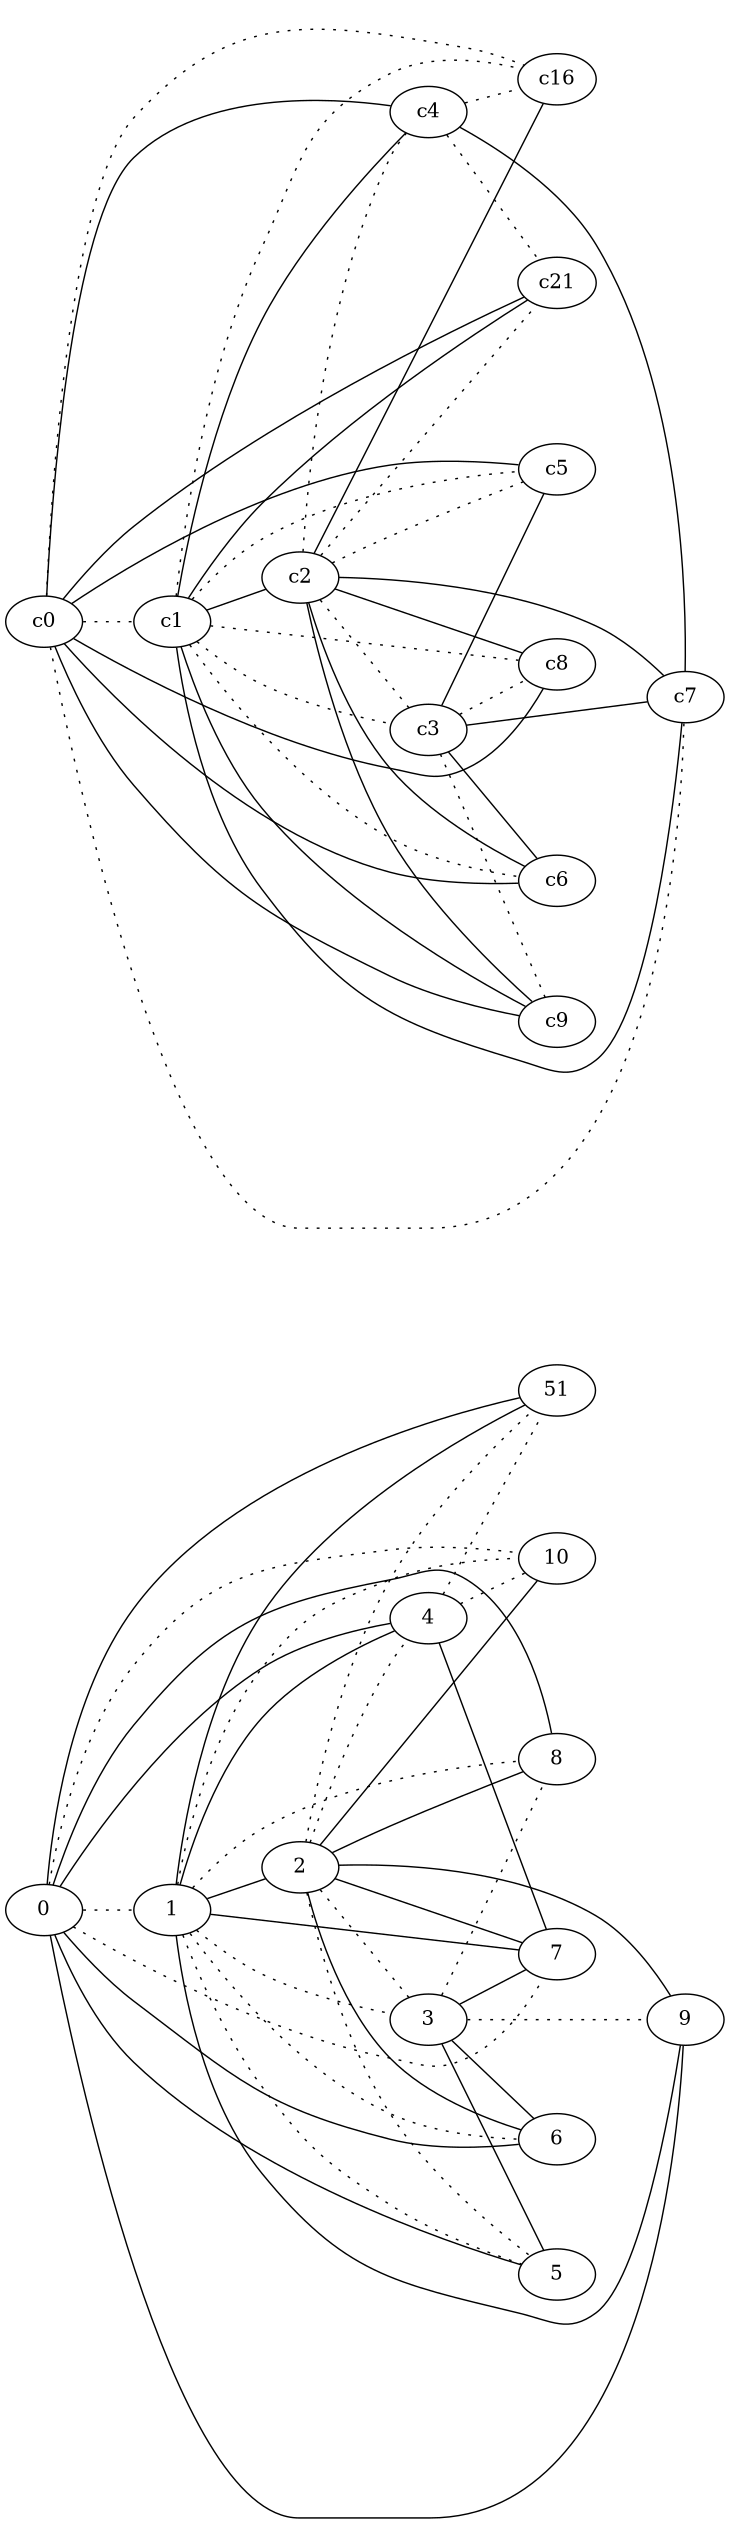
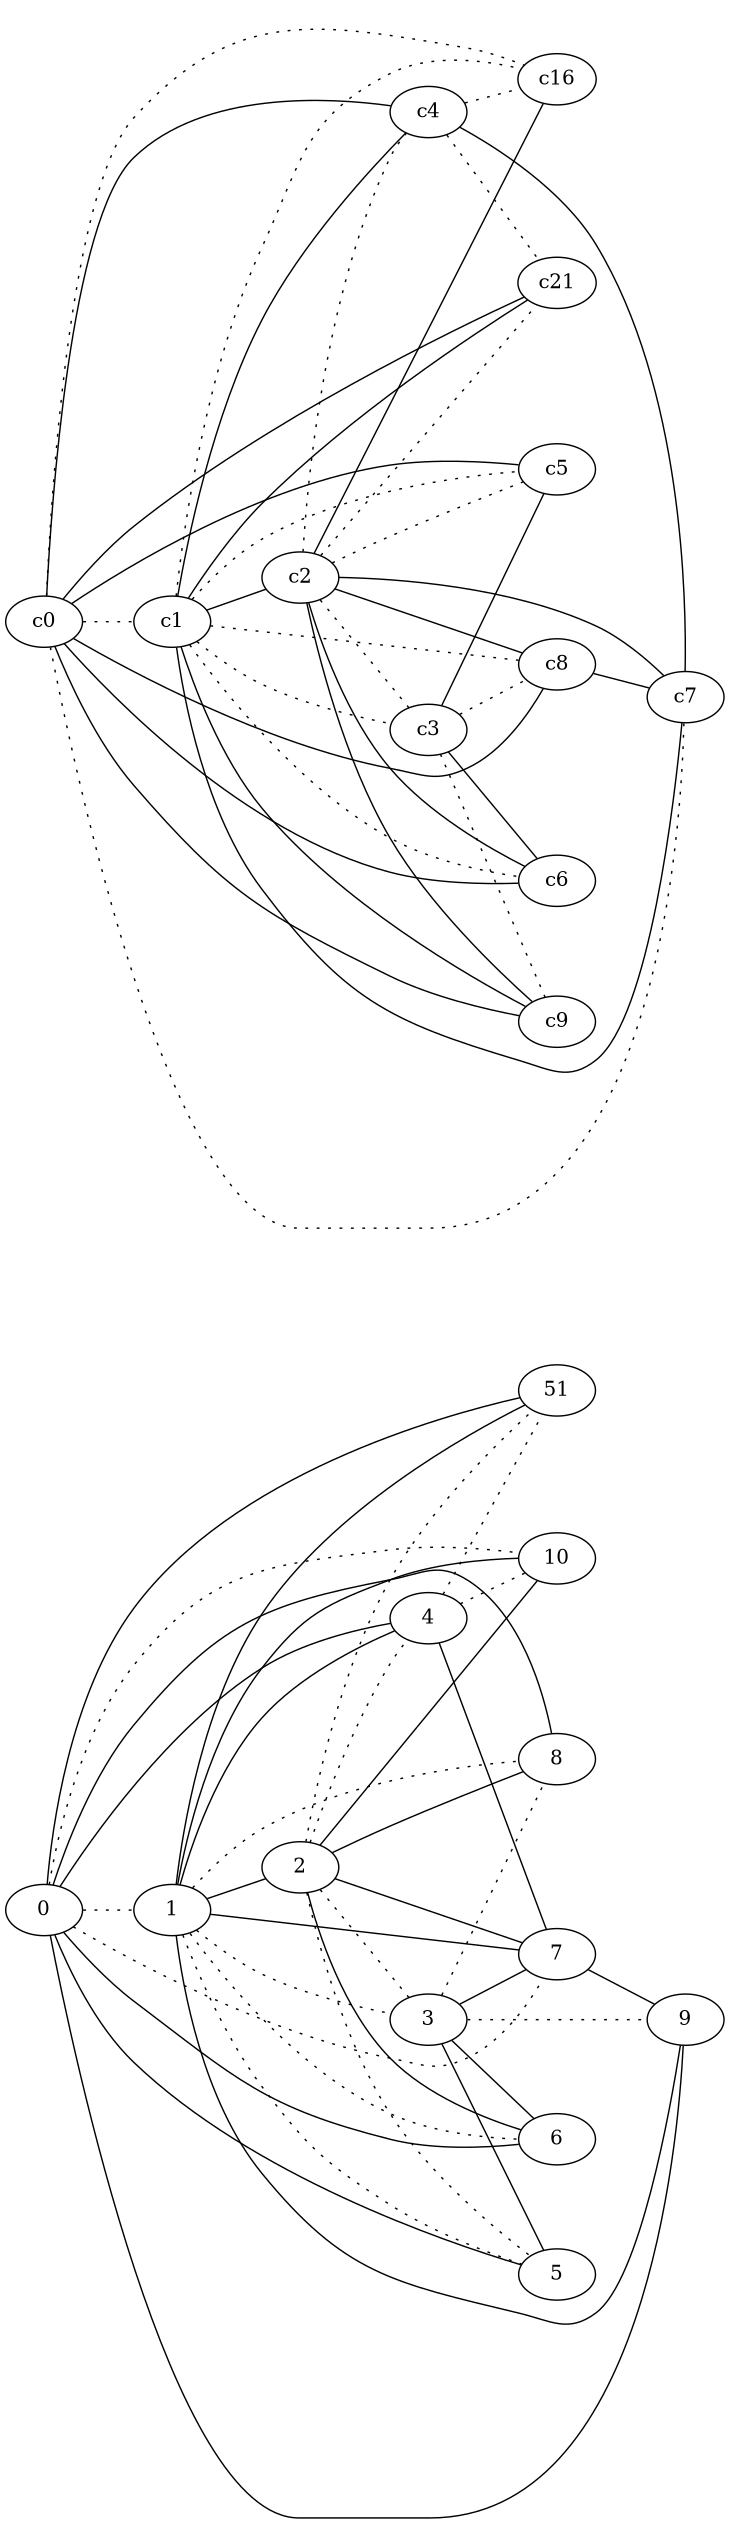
edge "c7" -- "c3": now "c7" -- "c8"
edge "10" -- "1": style dotted -> solid
edge "2" -- "9": now "7" -- "9"
